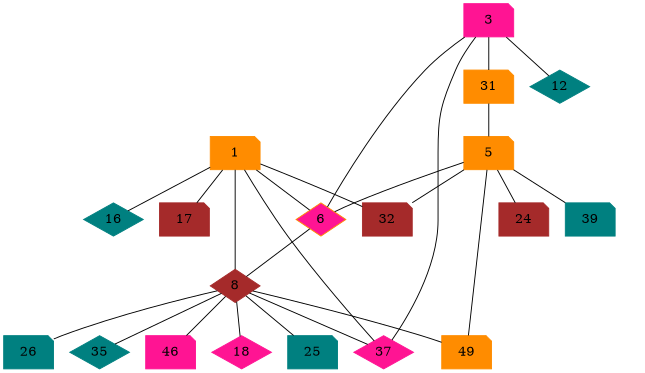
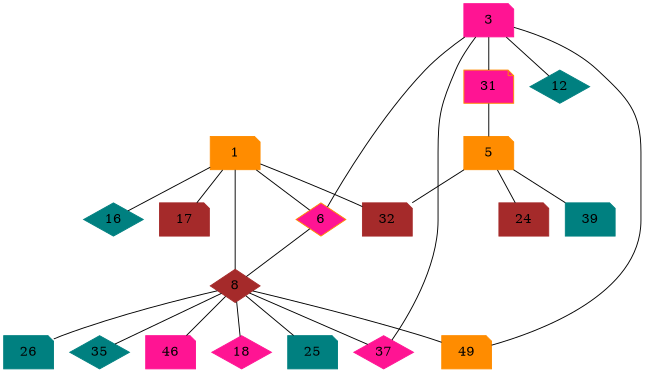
node "31": fillcolor darkorange -> deeppink
edge "5" -- "6": removed
edge "5" -- "49": now "3" -- "49"
edge "1" -- "37": removed
